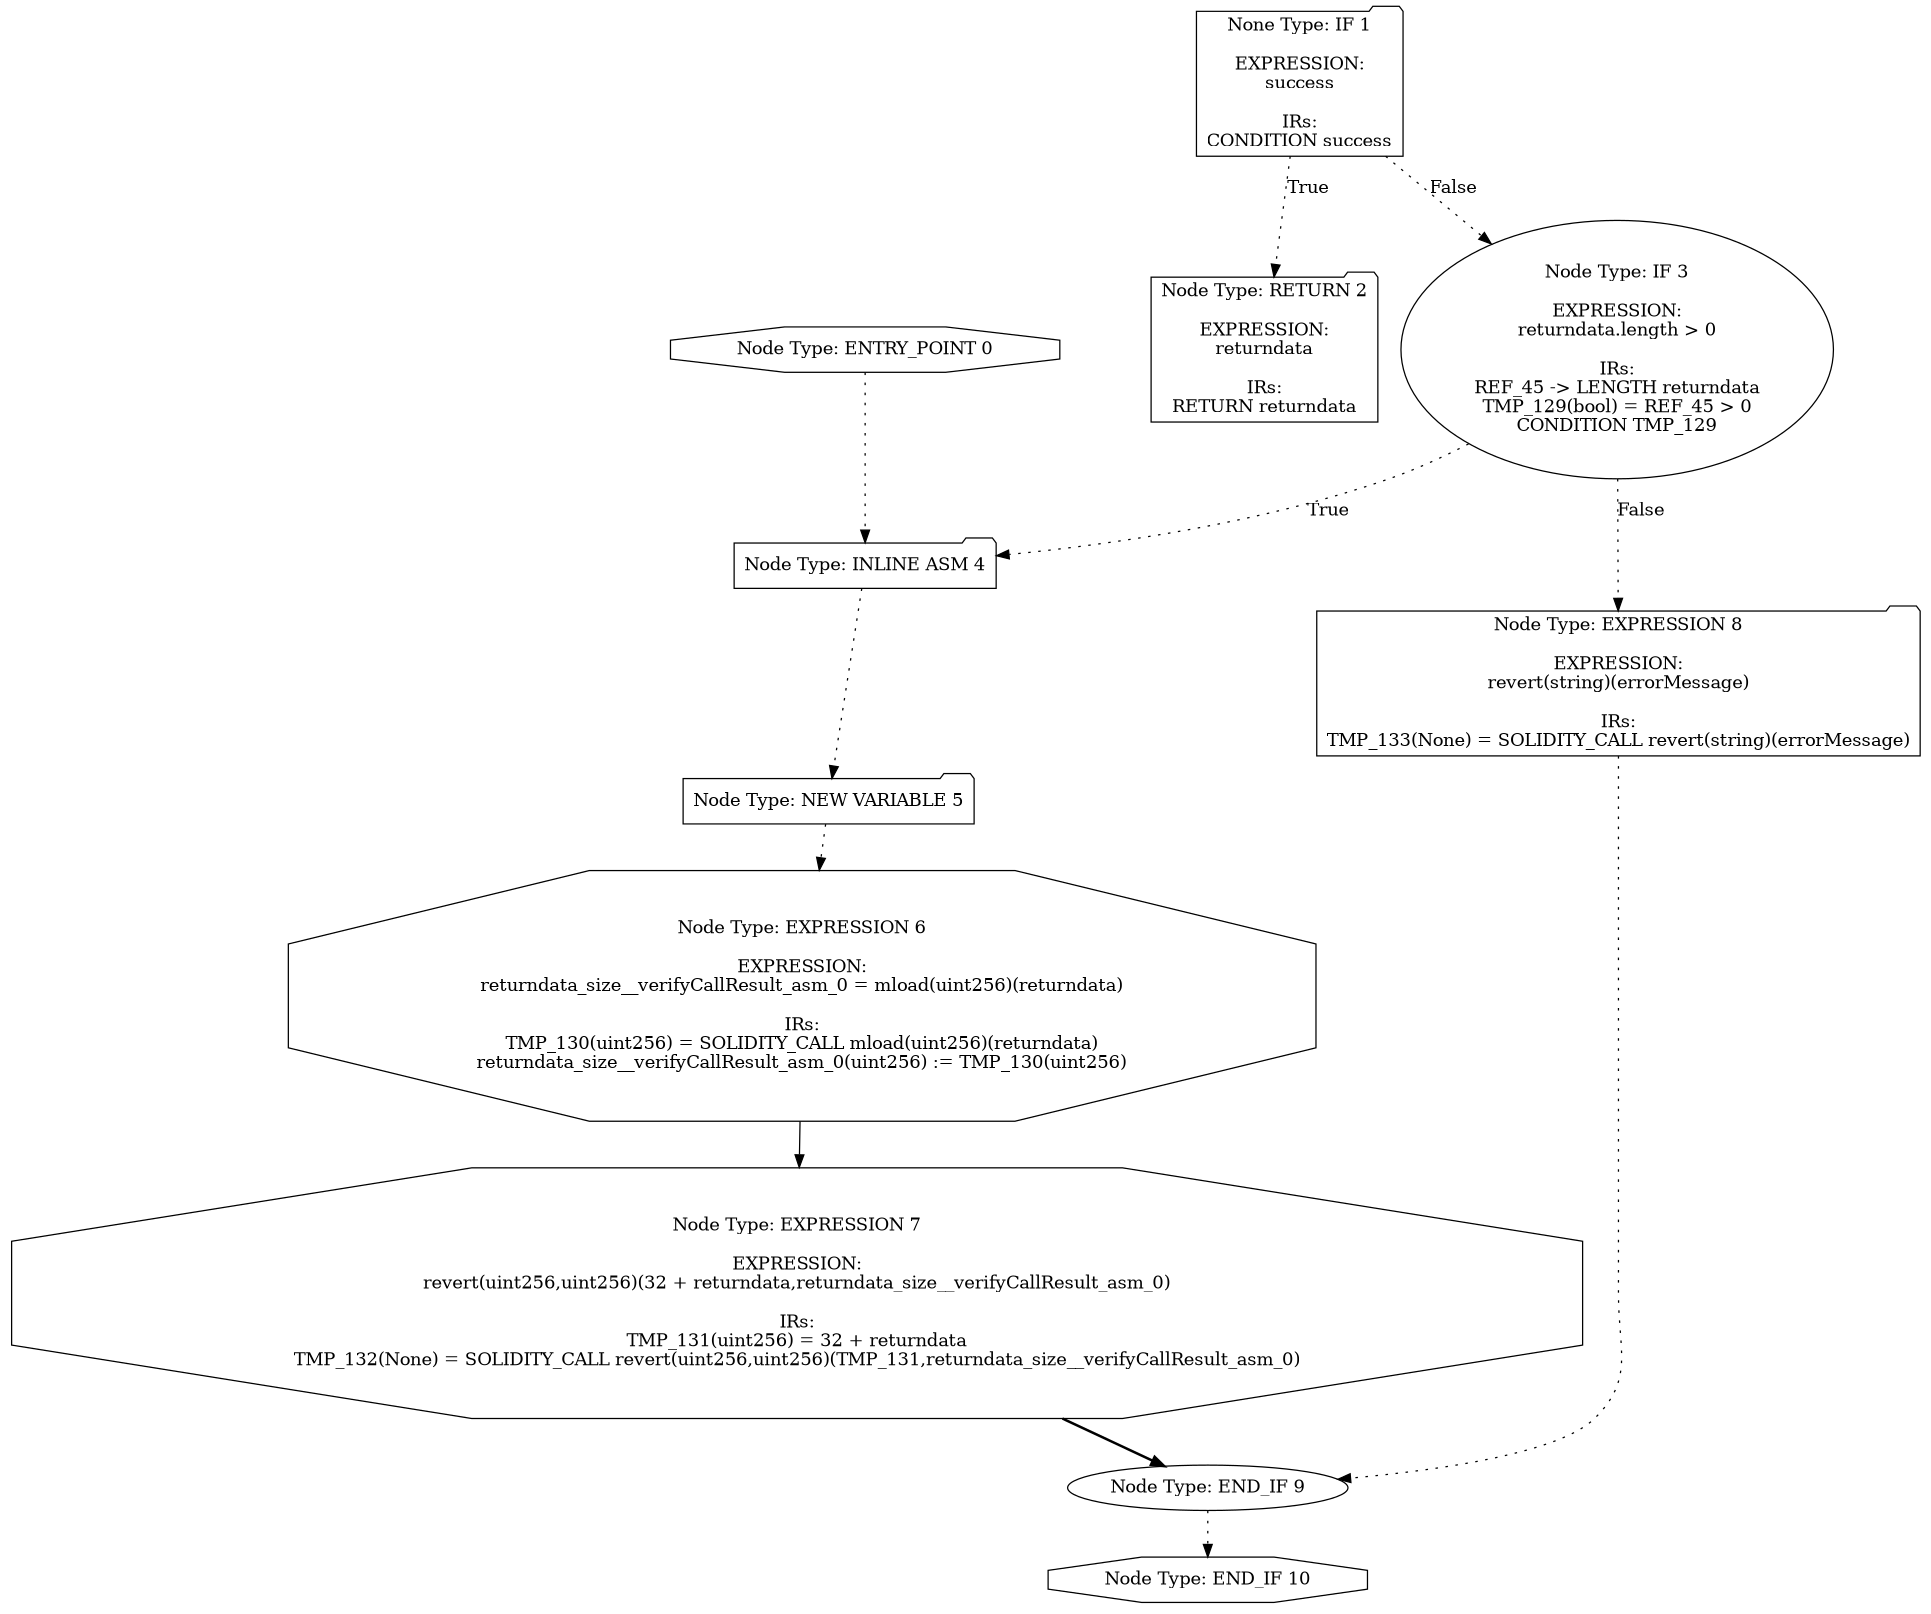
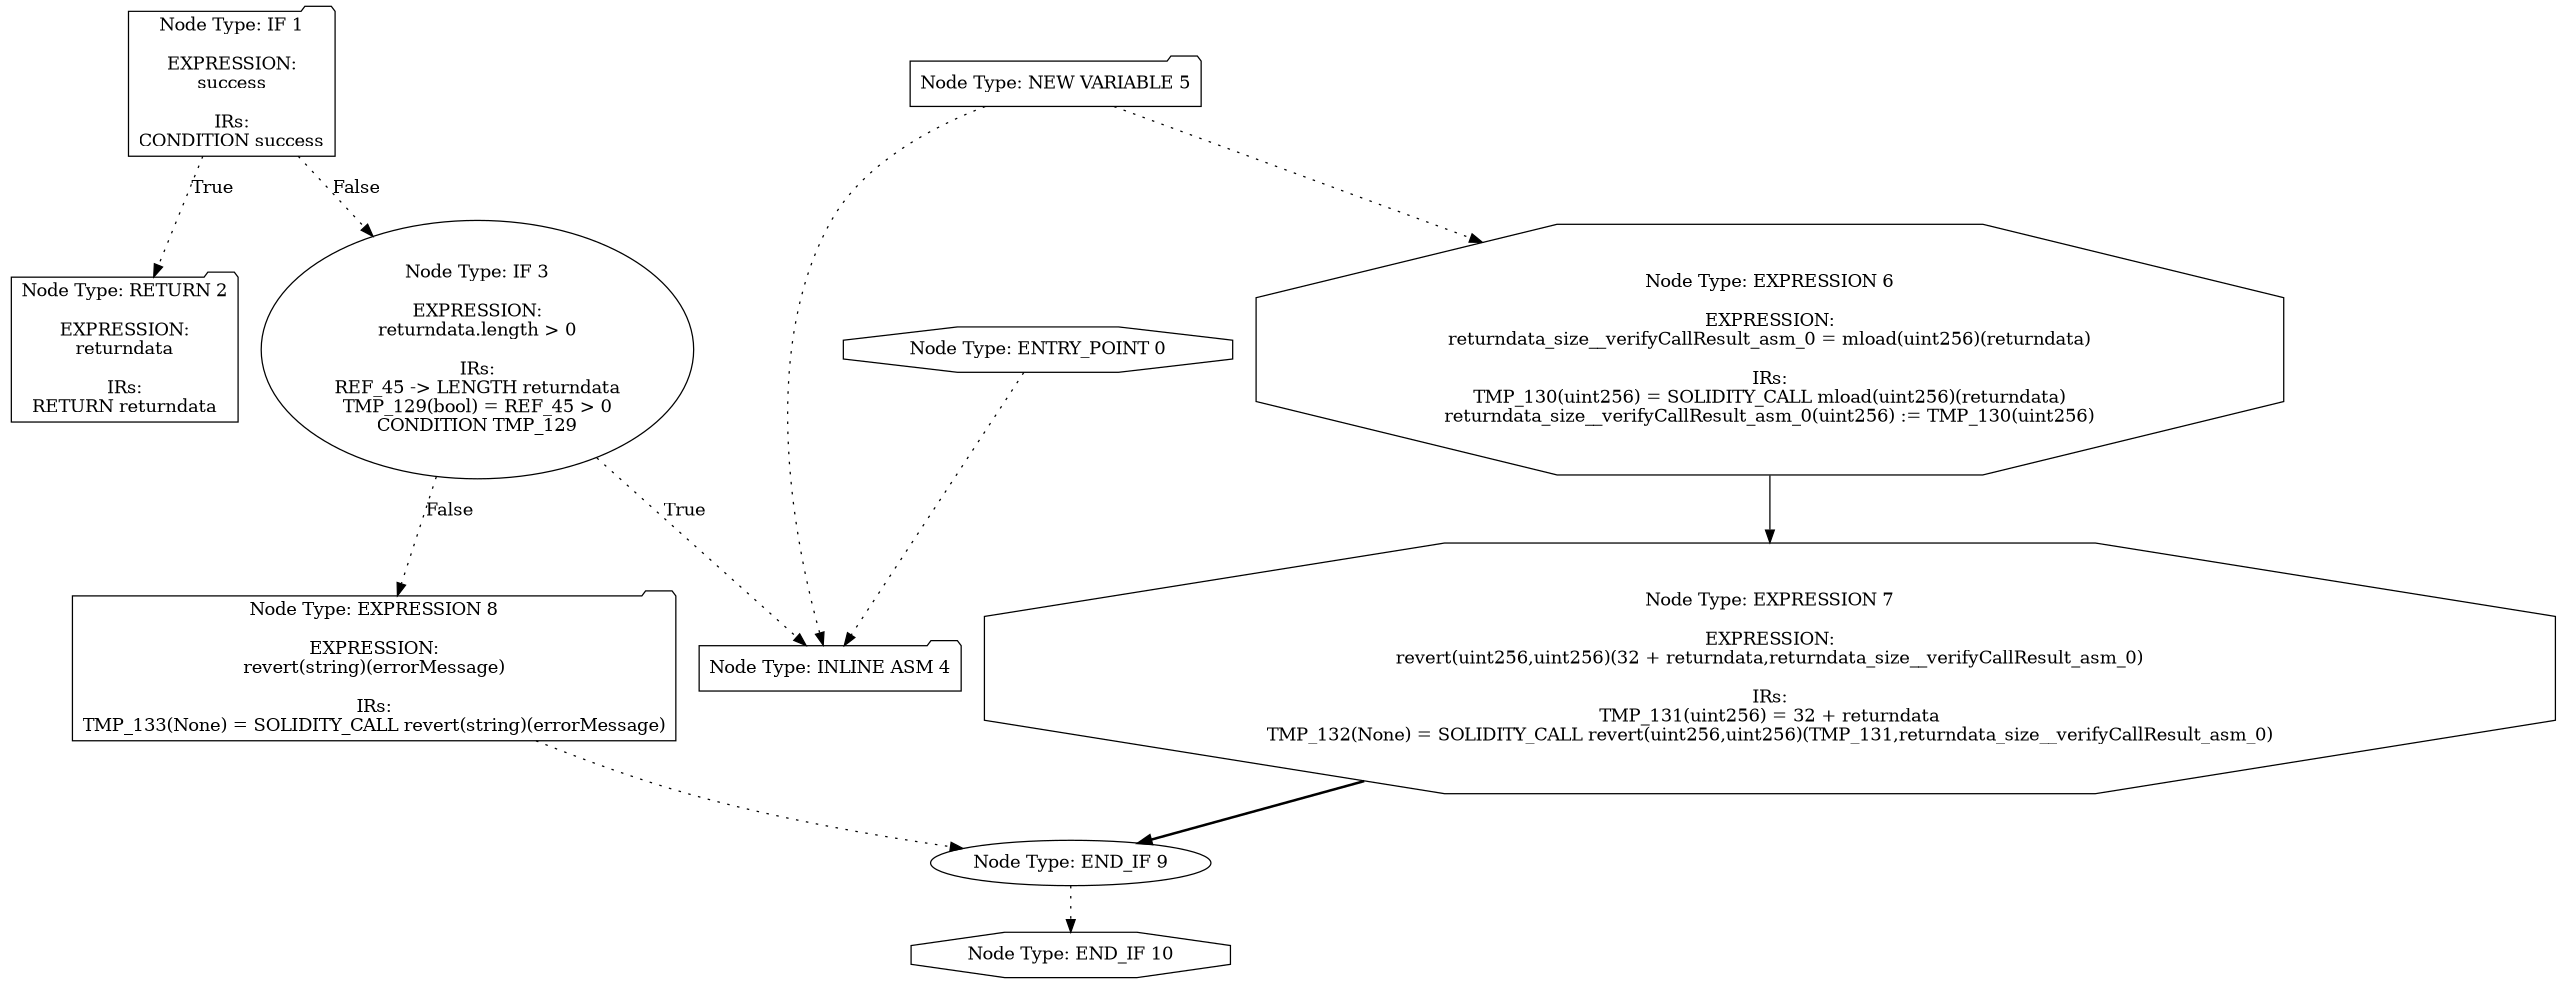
node "None Type: IF 1 EXPRESSION: success IRs: CONDITION success": label "None Type: IF 1 EXPRESSION: success IRs: CONDITION success" -> "Node Type: IF 1 EXPRESSION: success IRs: CONDITION success"
edge "Node Type: INLINE ASM 4" -> "Node Type: NEW VARIABLE 5": reversed
